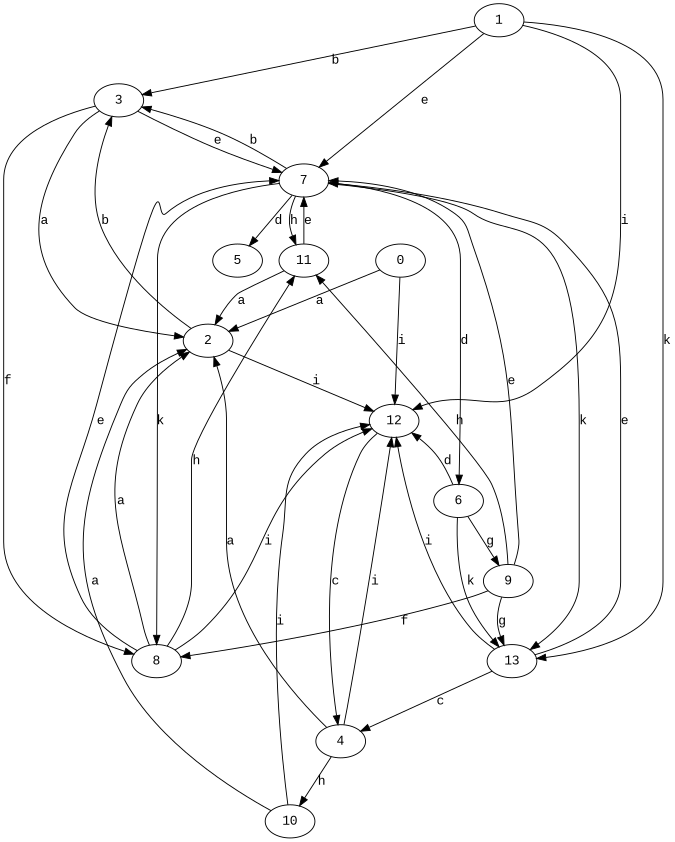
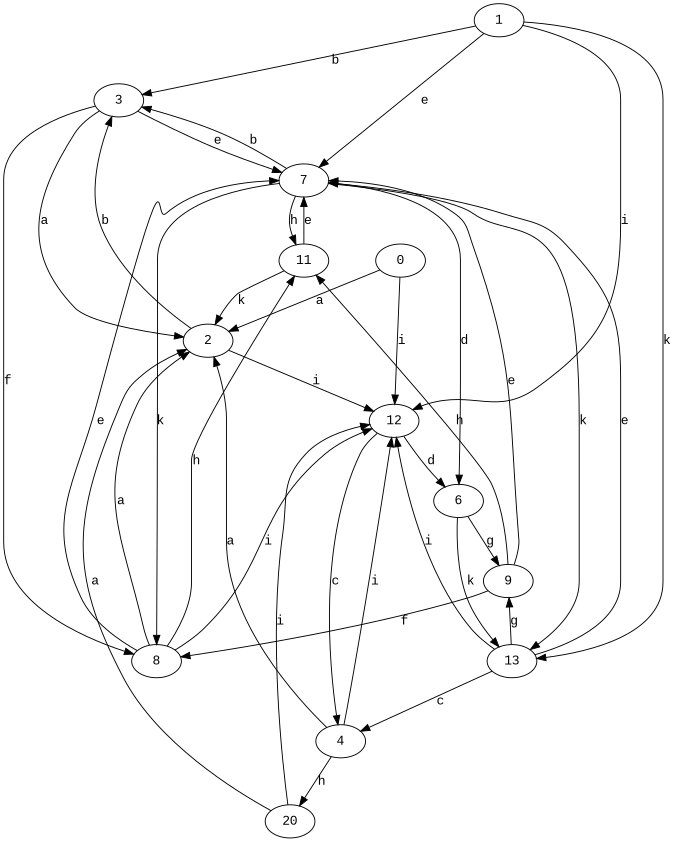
node "5": removed
edge "11" -> "2": label "a" -> "k"
edge "6" -> "12": reversed
edge "9" -> "13": reversed
node "10": label "10" -> "20"
